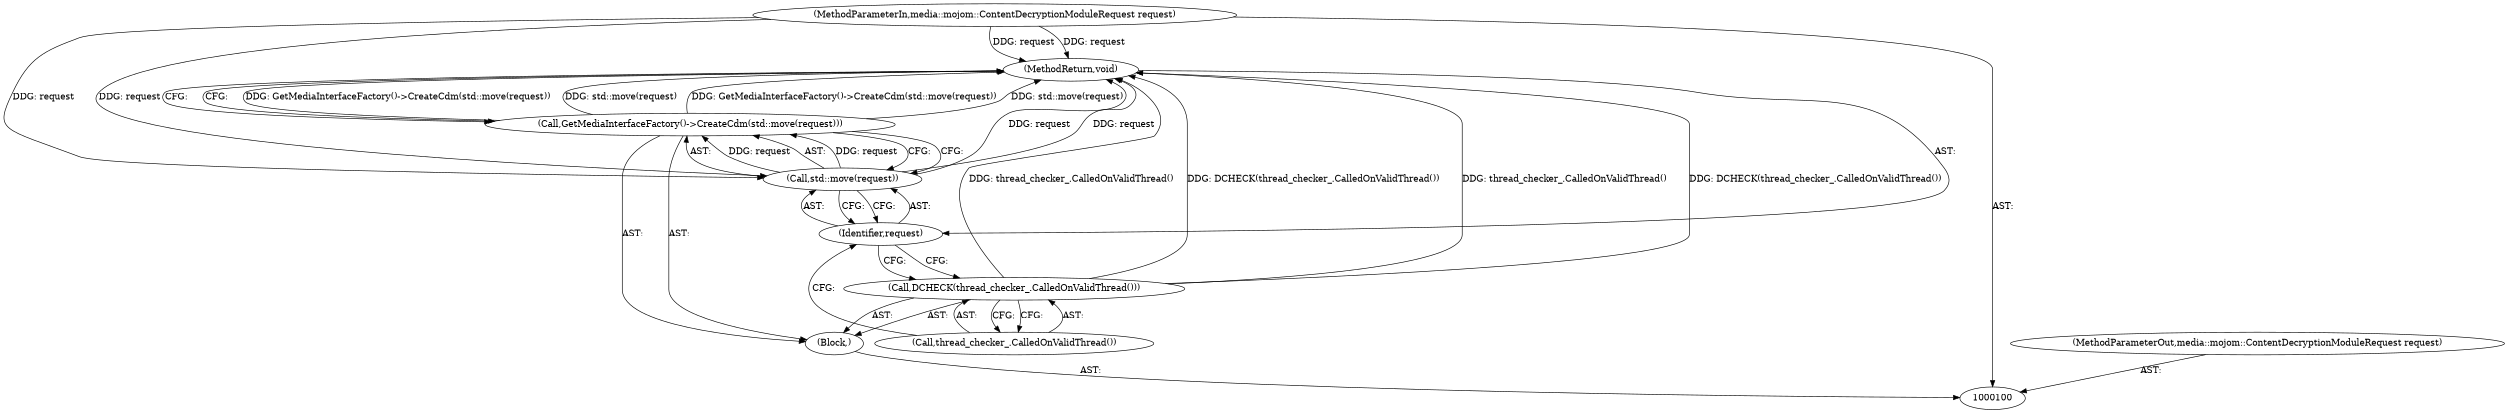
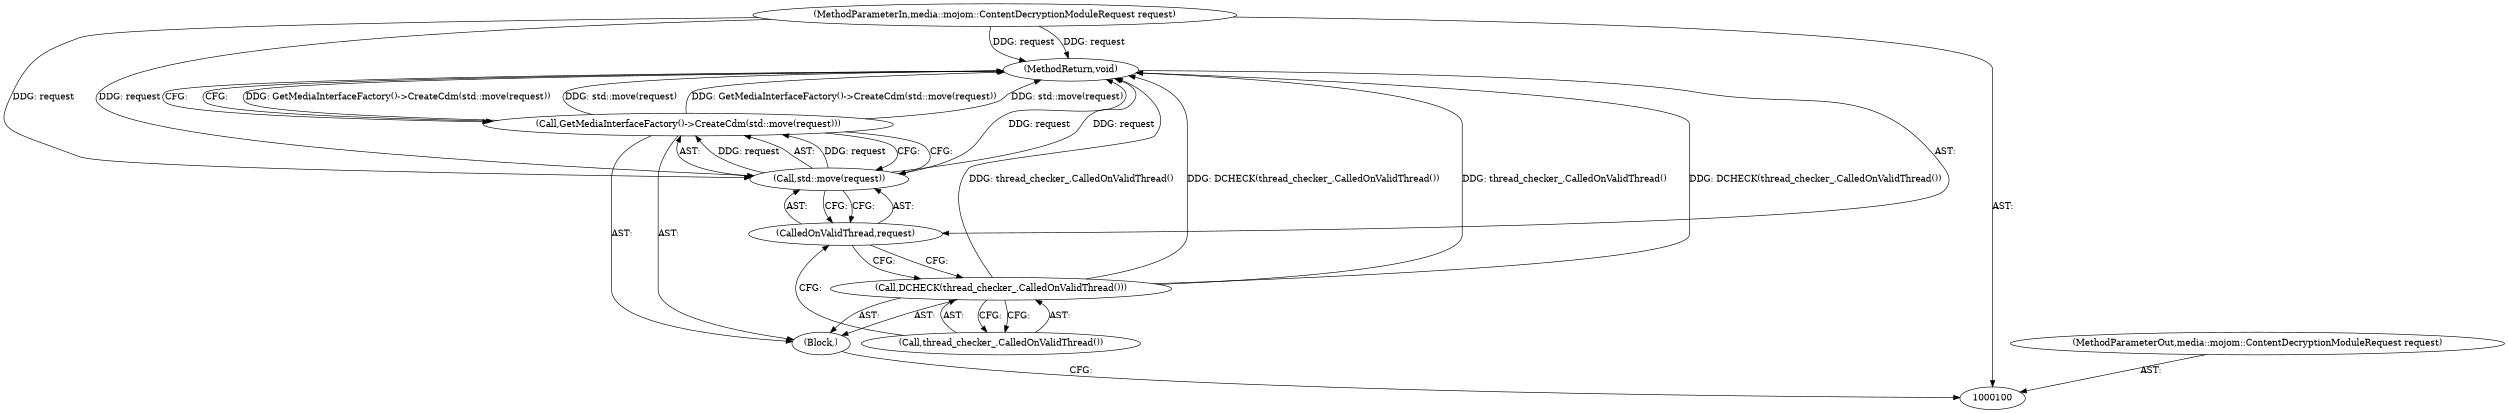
node "(Identifier,request)": label "(Identifier,request)" -> "(CalledOnValidThread,request)"
edge "(Block,)" -> "1000100": label "AST: " -> "CFG: "
